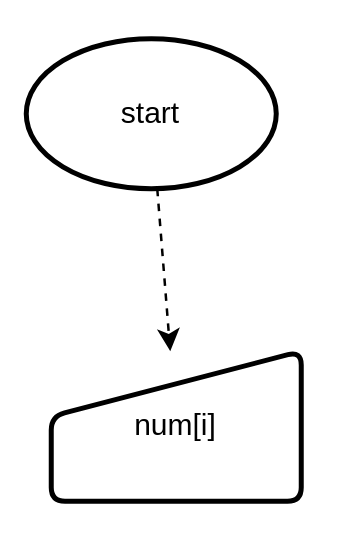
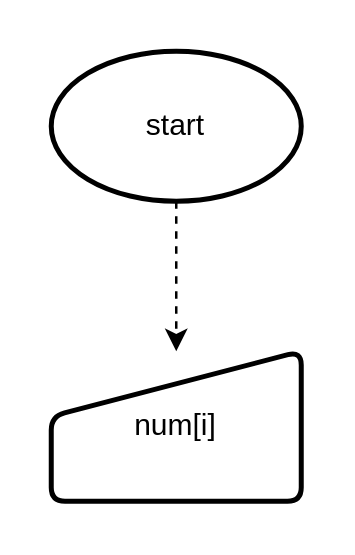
node "start": moved (151, 114) -> (176, 126)
